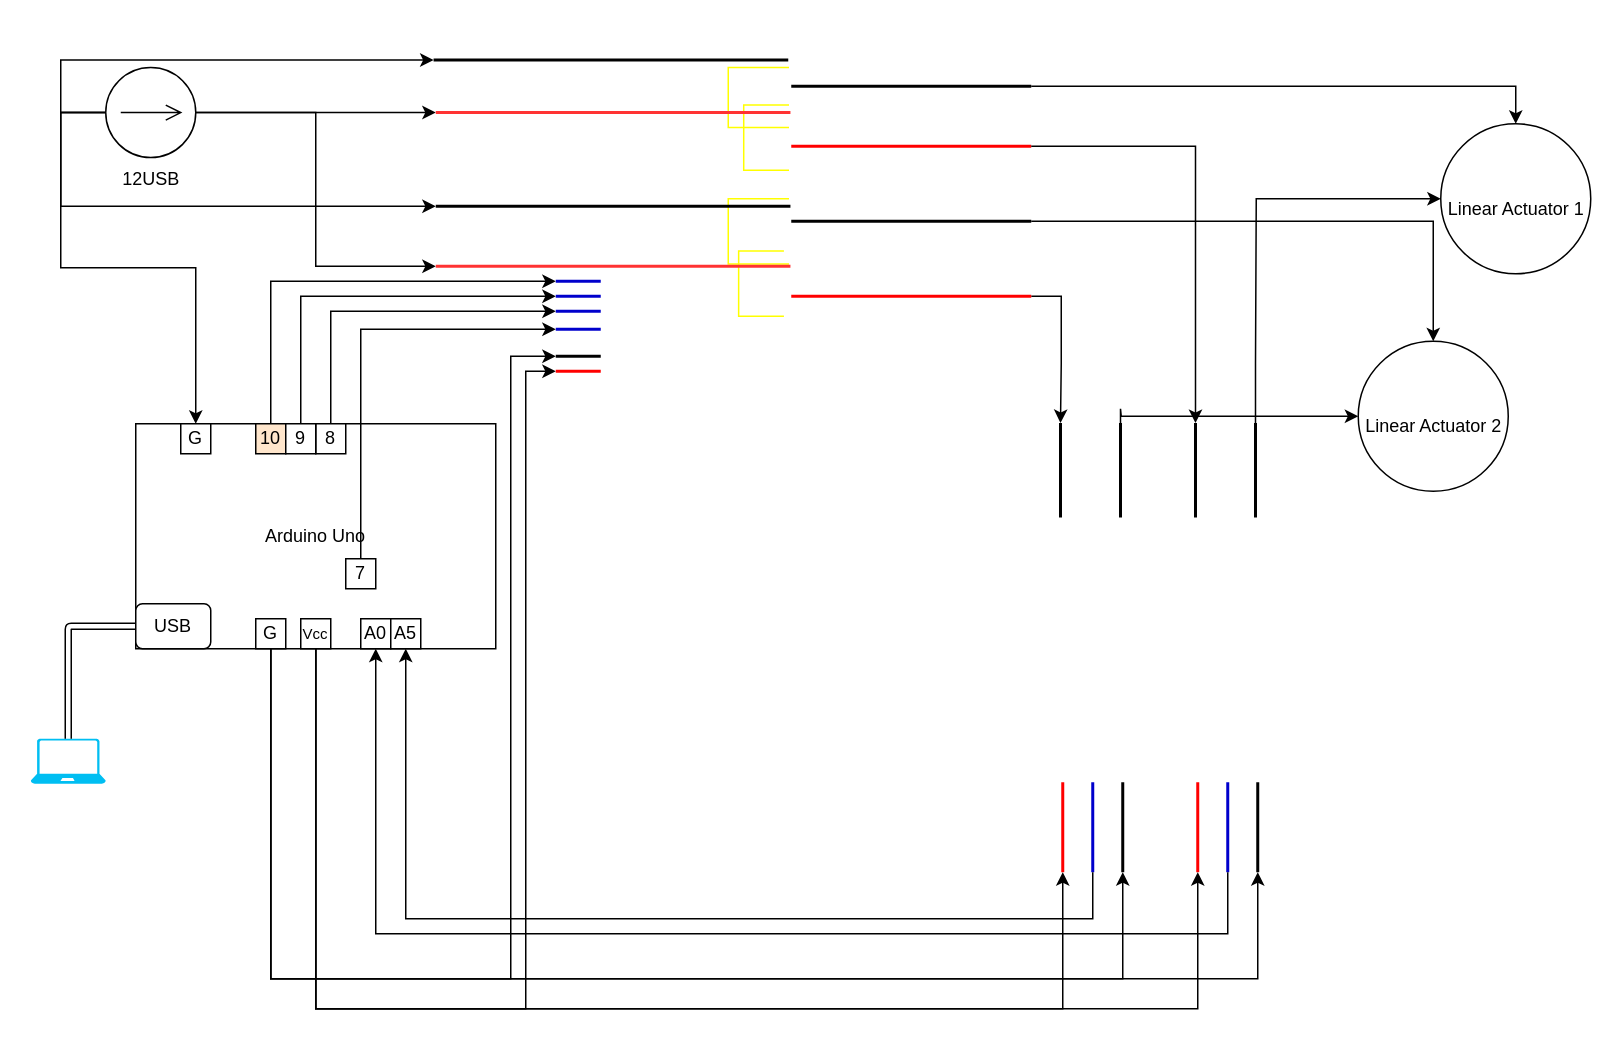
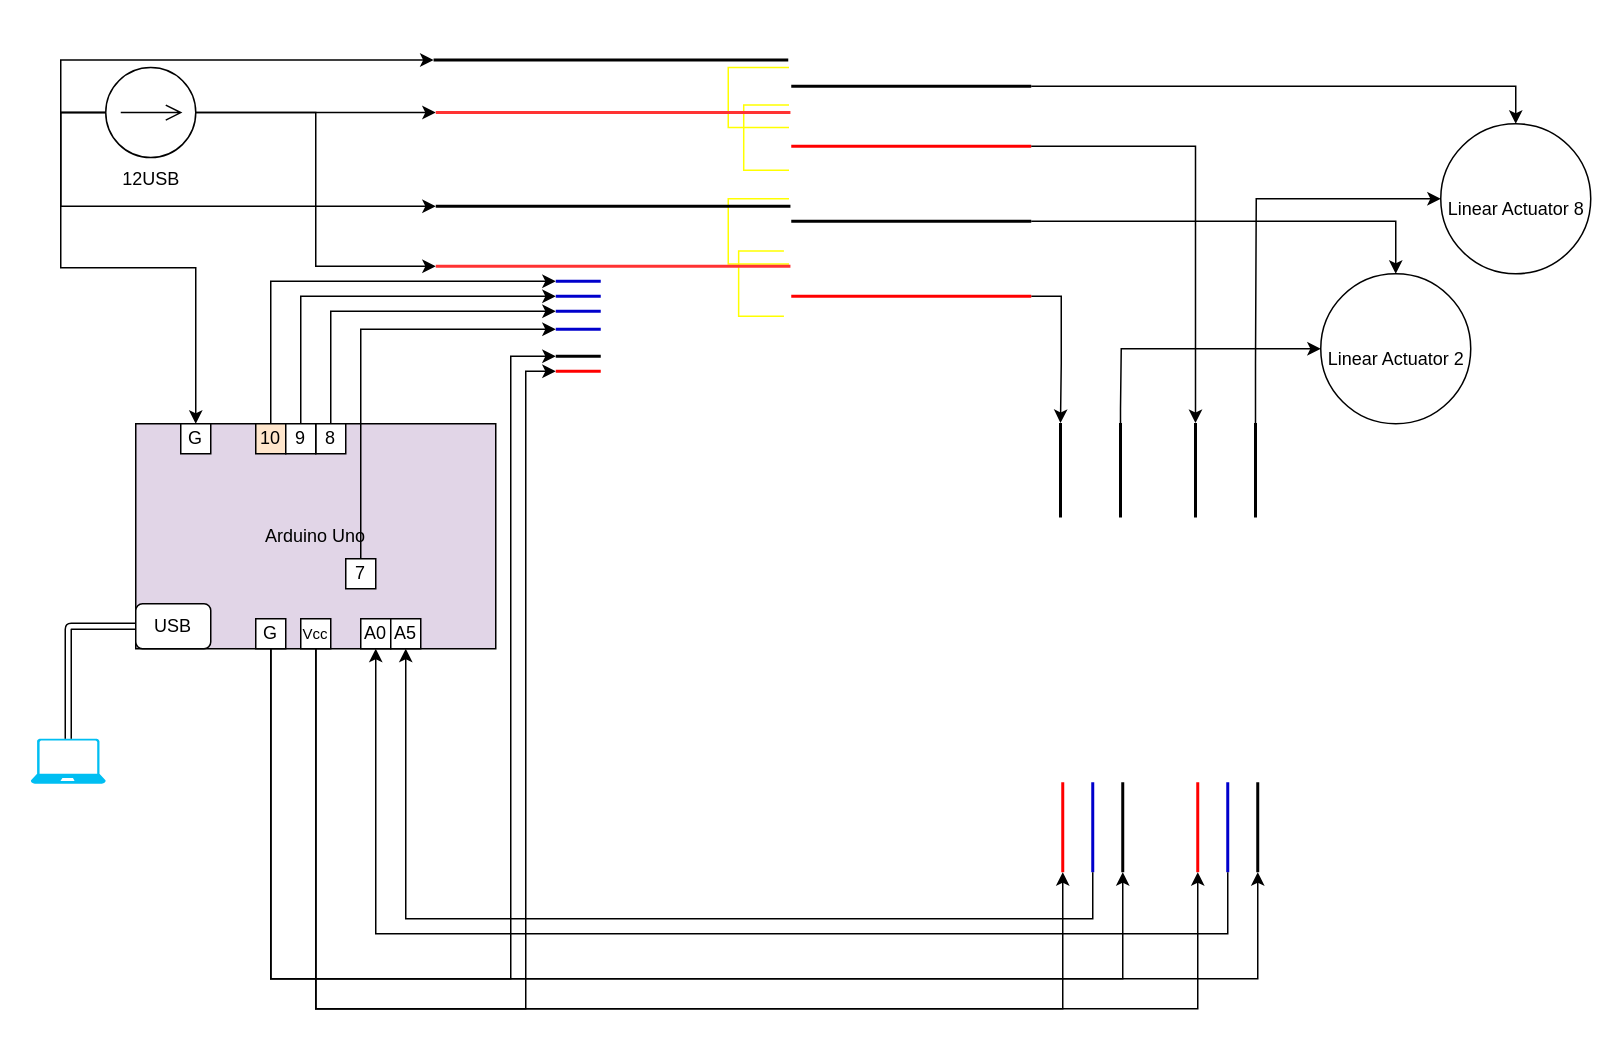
node "Linear Actuator 1": label "Linear Actuator 1" -> "Linear Actuator 8"
node "Linear Actuator 2": moved (1433, 416) -> (1396, 349)
node "Arduino Uno": fillcolor #ffffff -> #e1d5e7
